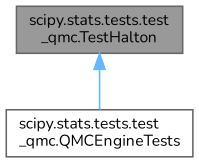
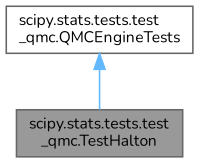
edge "scipy.stats.tests.test _qmc.QMCEngineTests" -> "scipy.stats.tests.test _qmc.TestHalton": reversed
